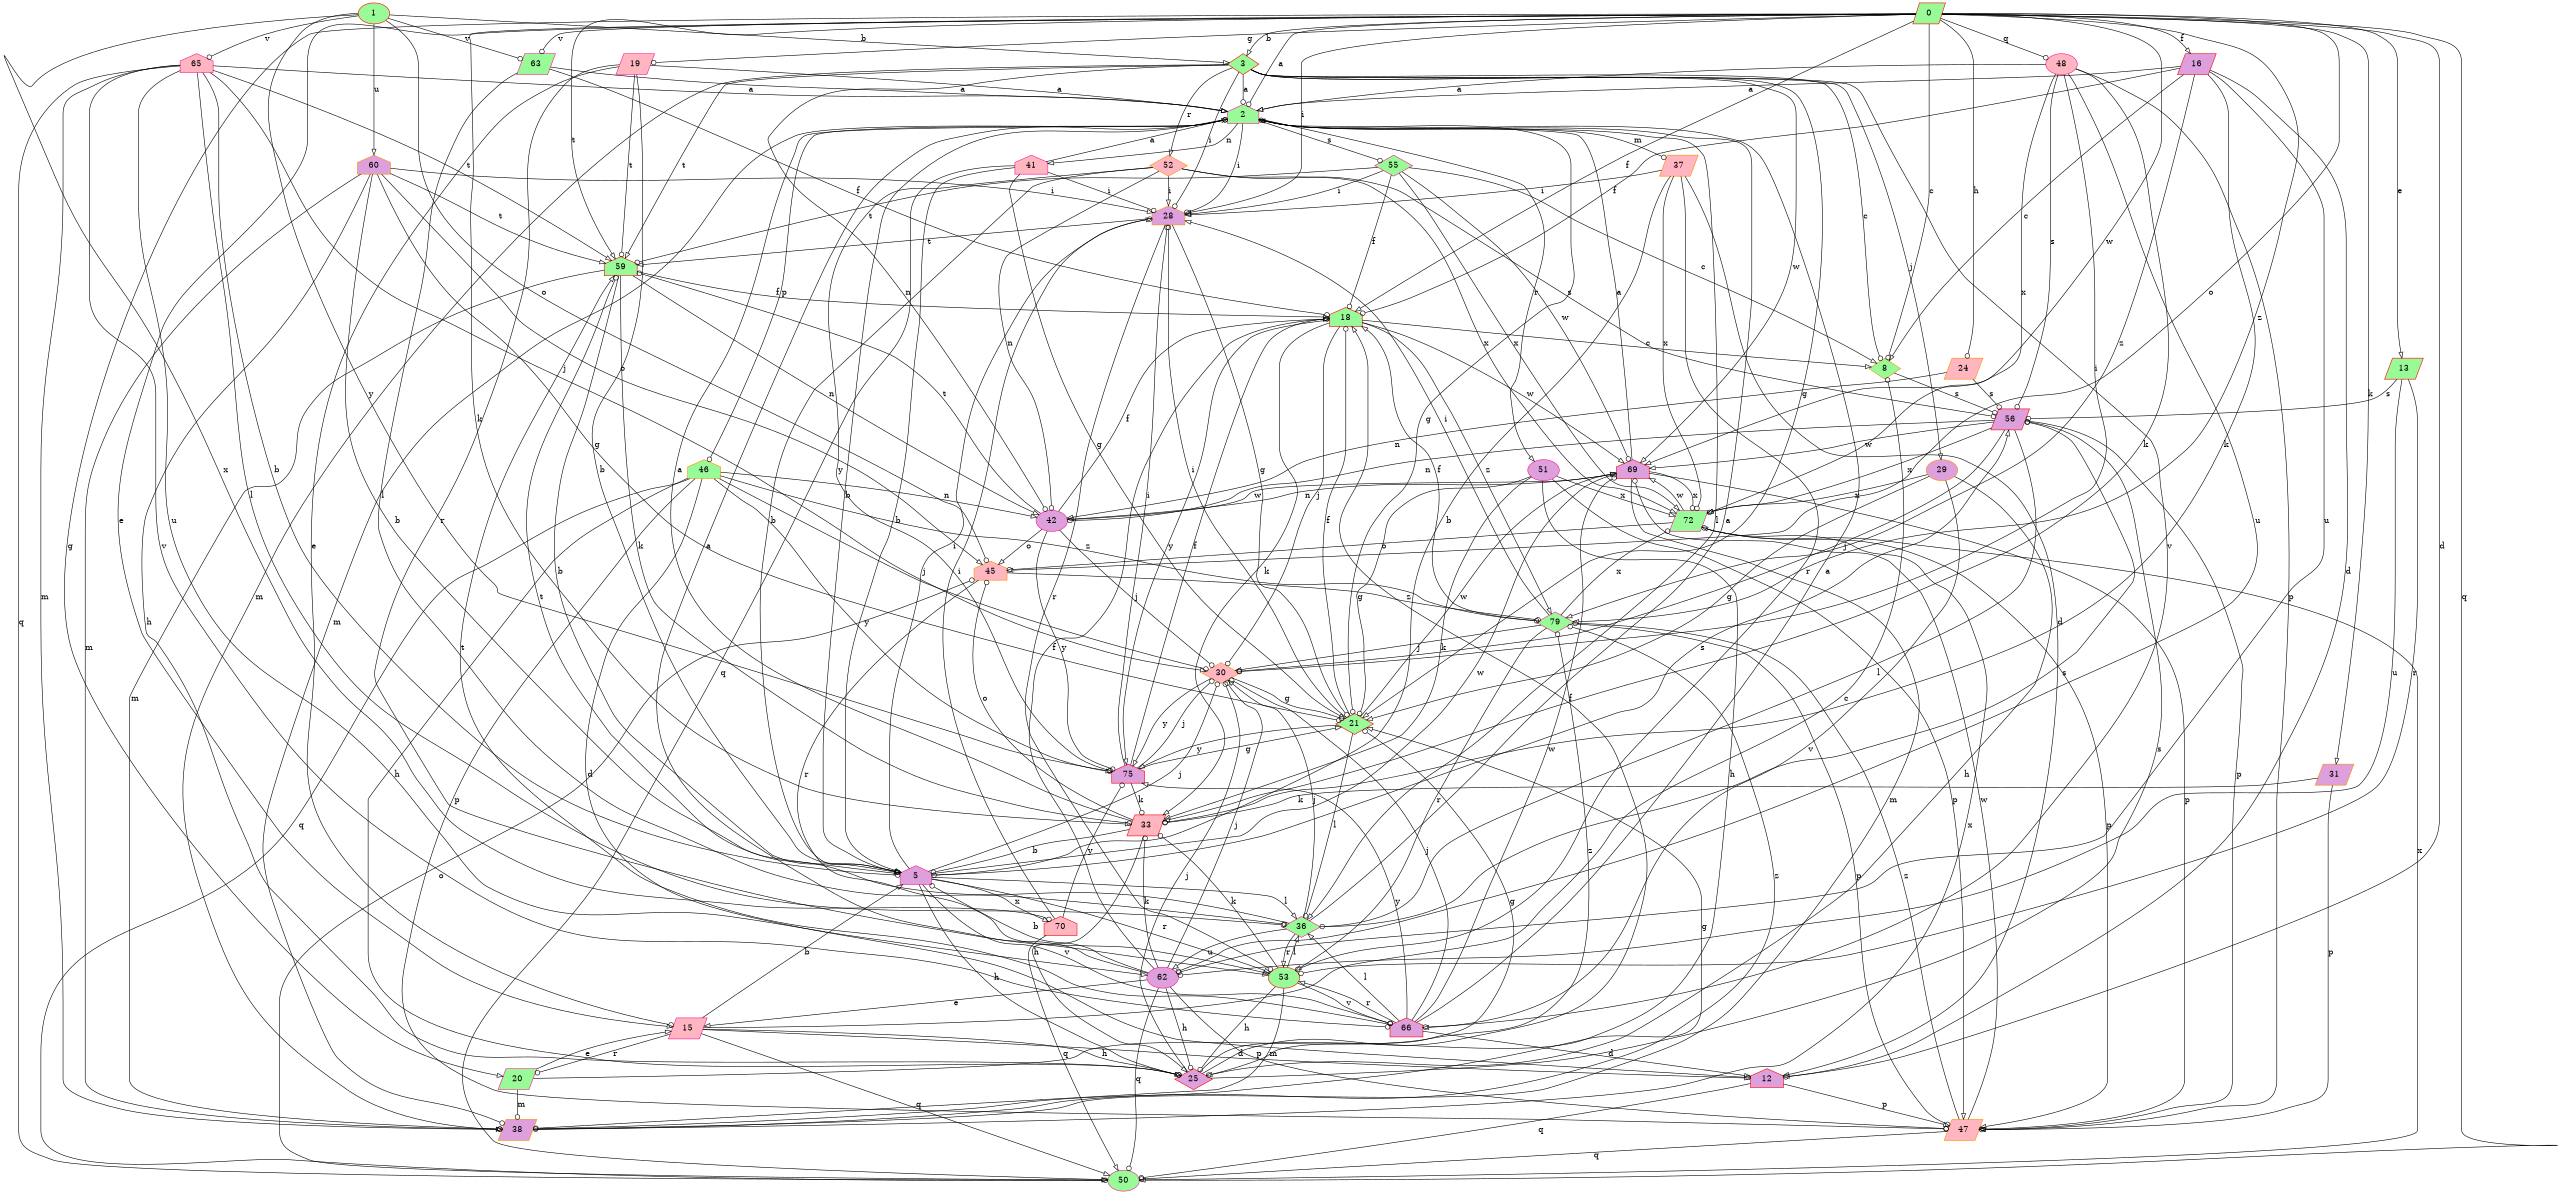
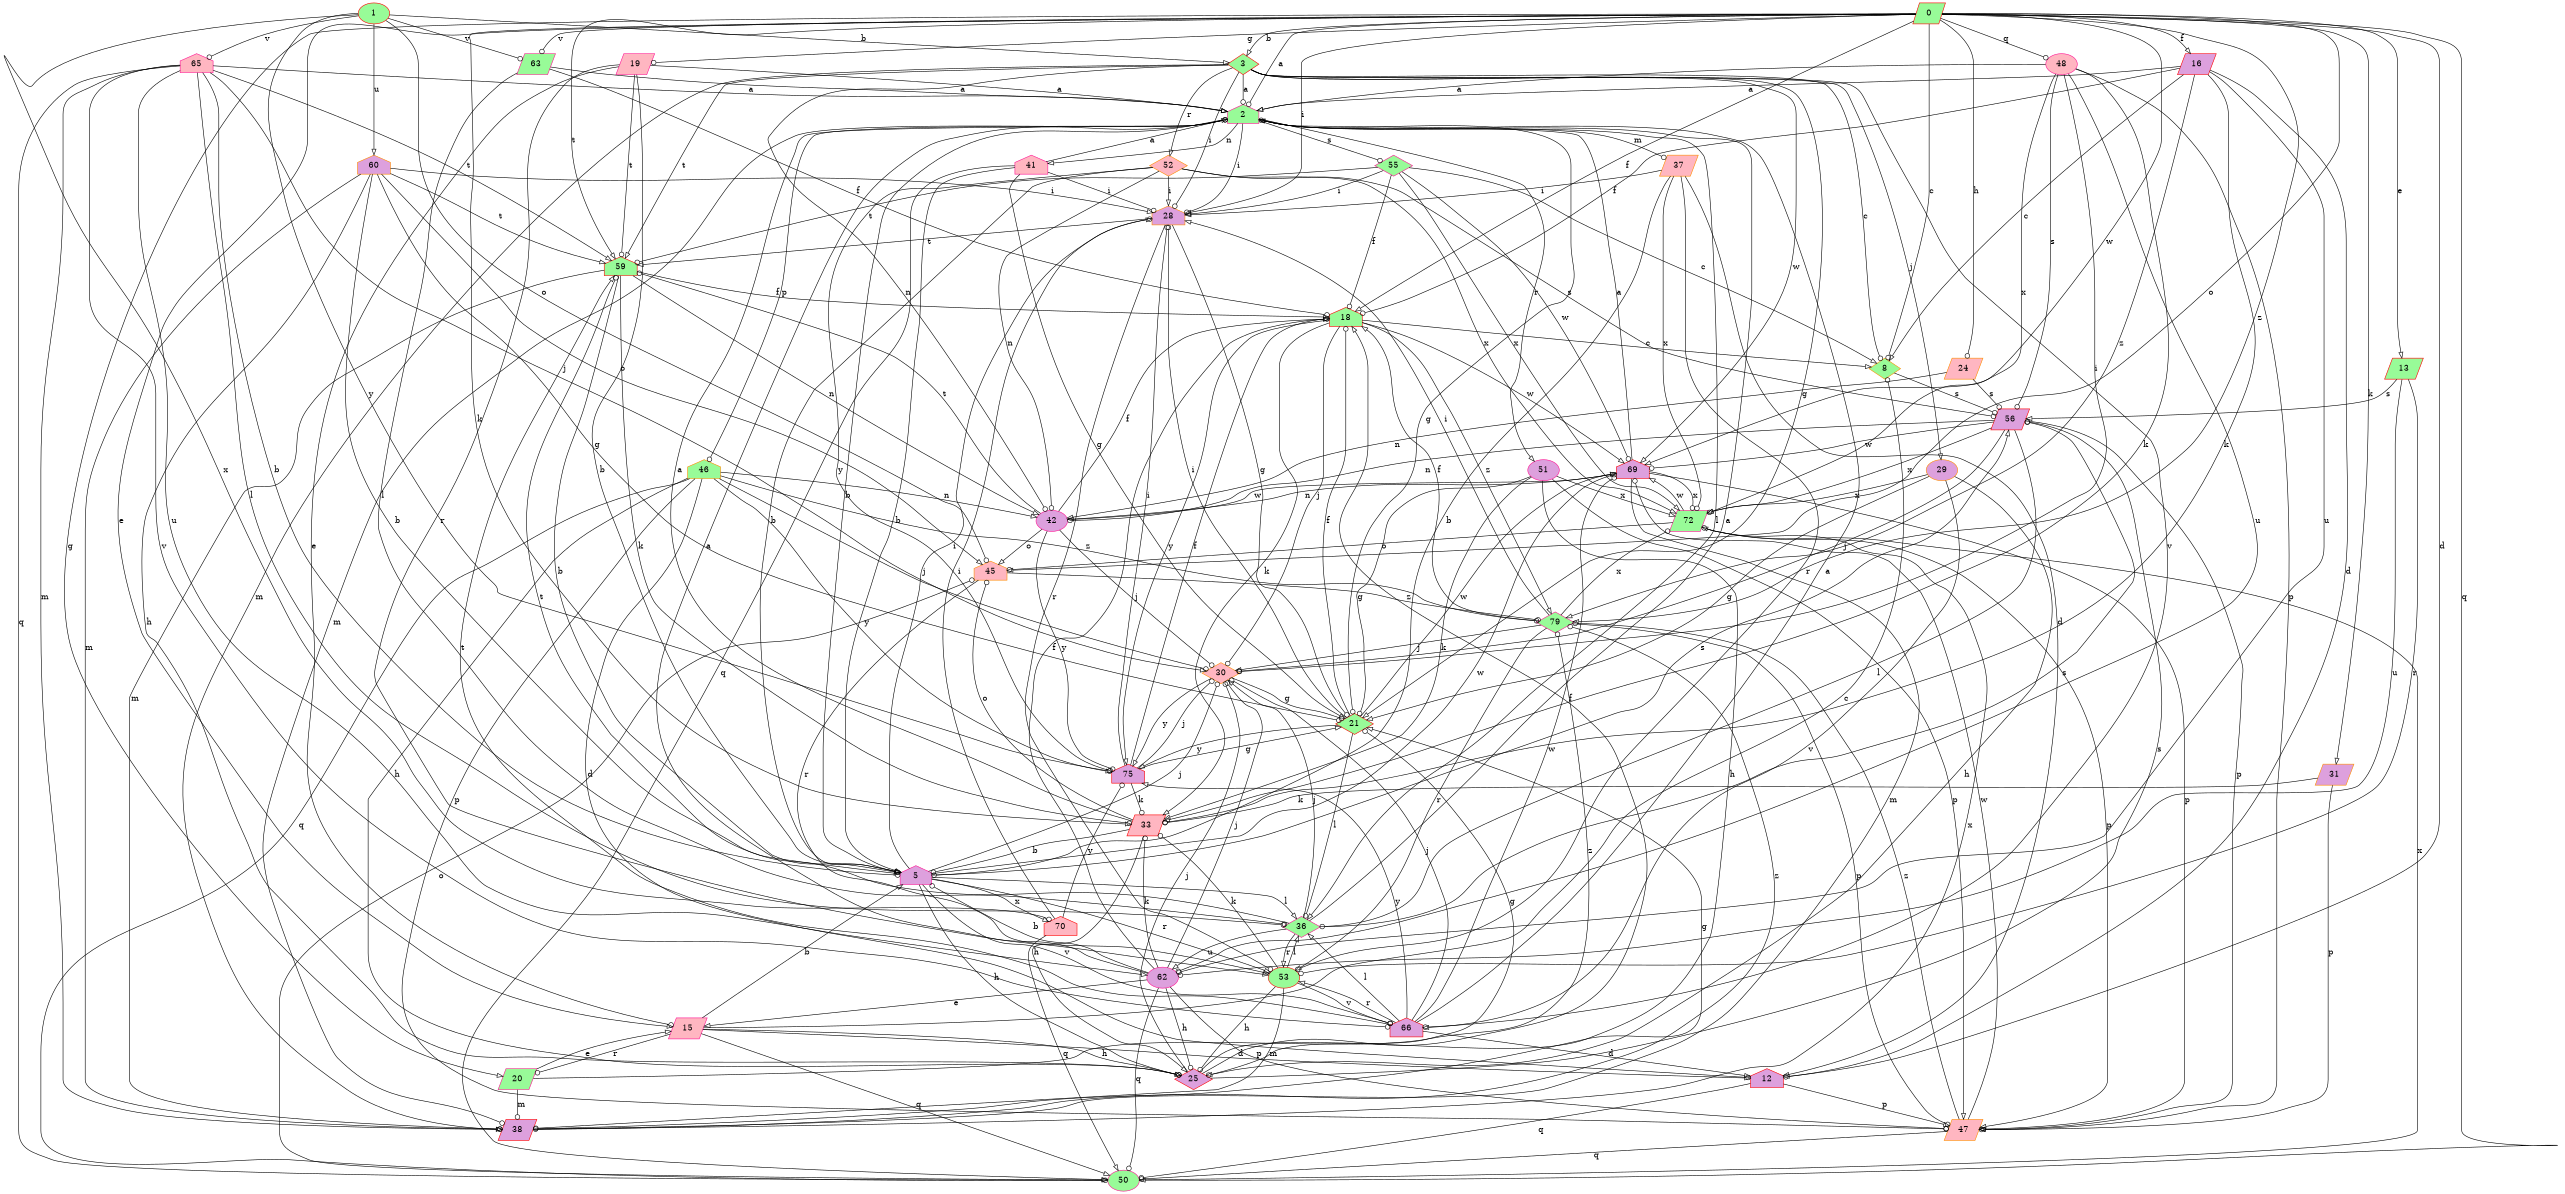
edge "13" -> "56": arrowhead odot -> onormal
edge "56" -> "69": arrowhead onormal -> odot
node "38": color darkorange -> red
